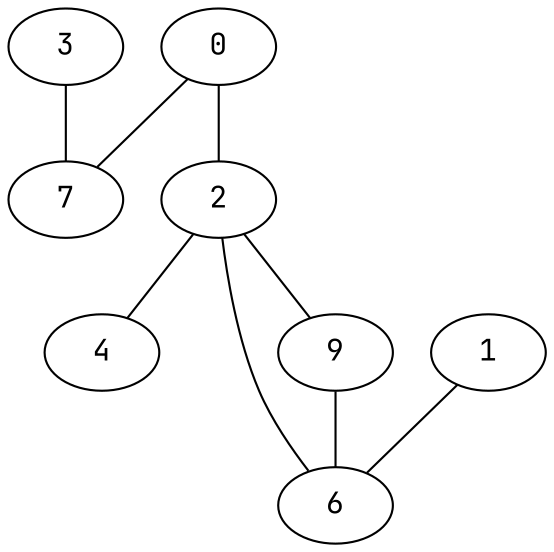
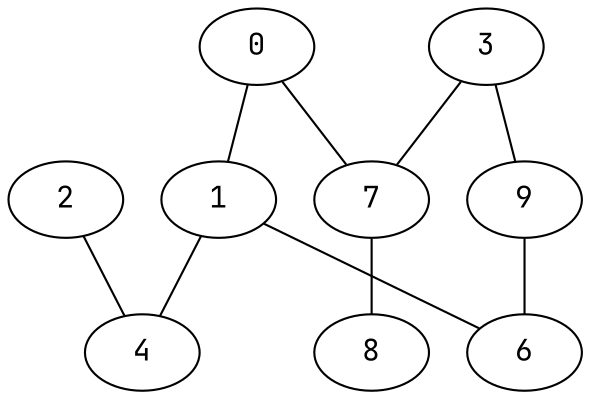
edge "0" -- "2": now "0" -- "1"
edge "1" -- "4": added
edge "2" -- "9": now "3" -- "9"
node "8": added
edge "2" -- "6": removed
